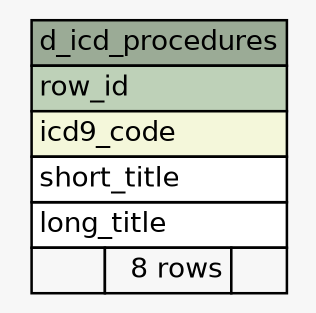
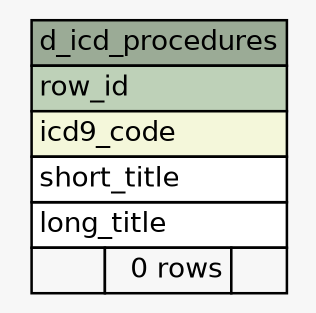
node "d_icd_procedures": text "8 rows" -> "0 rows"
